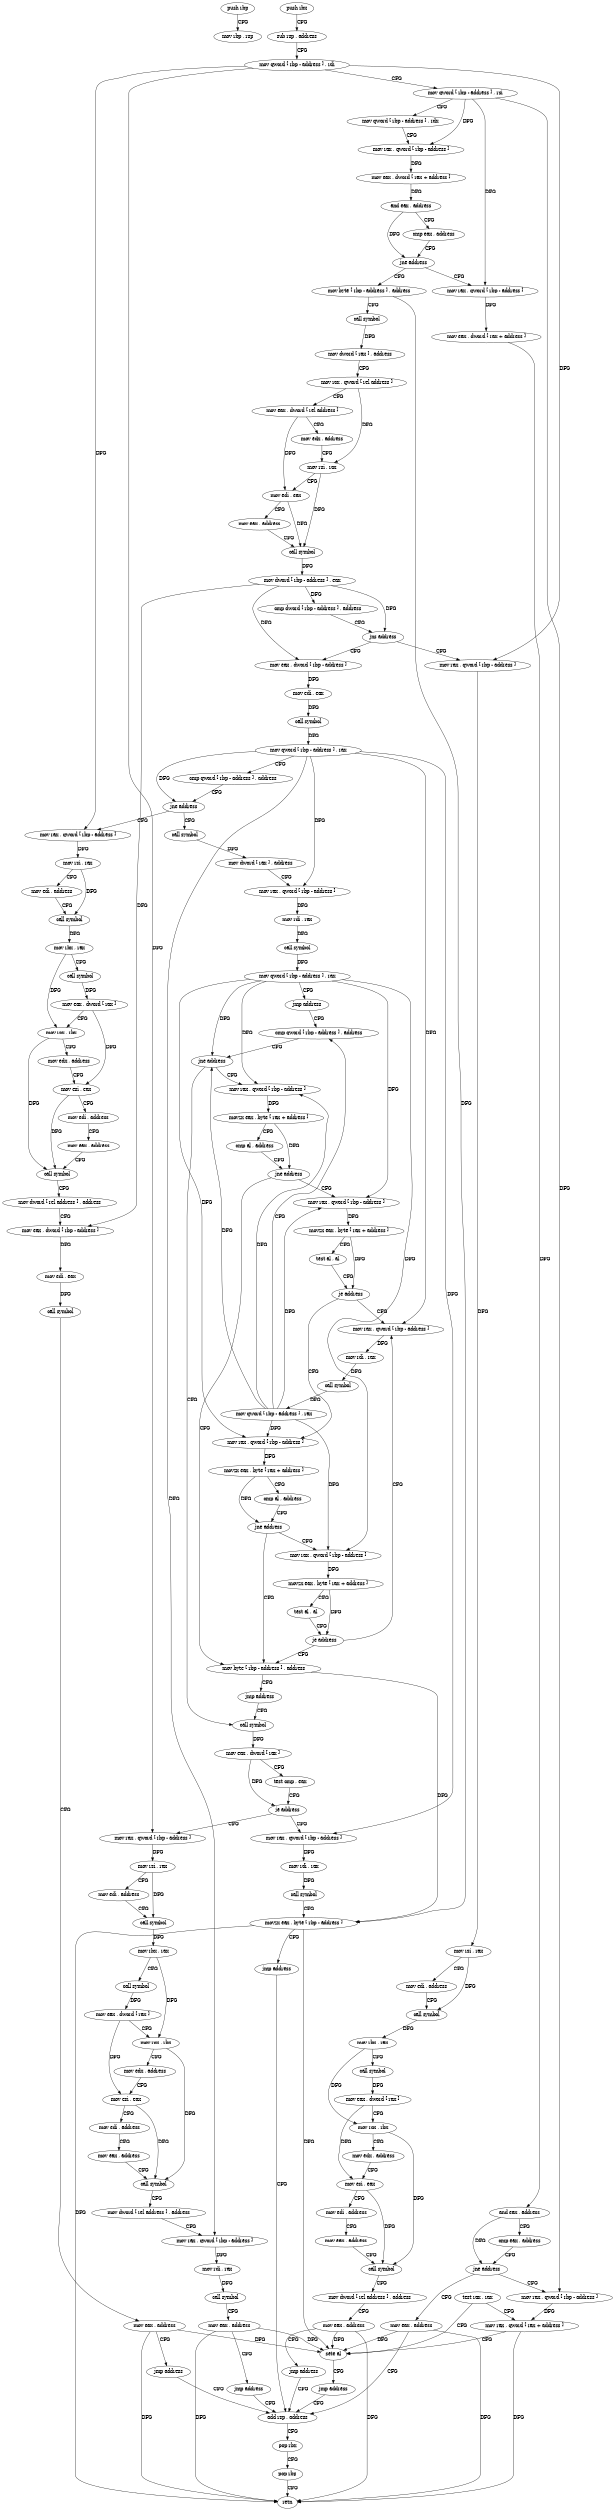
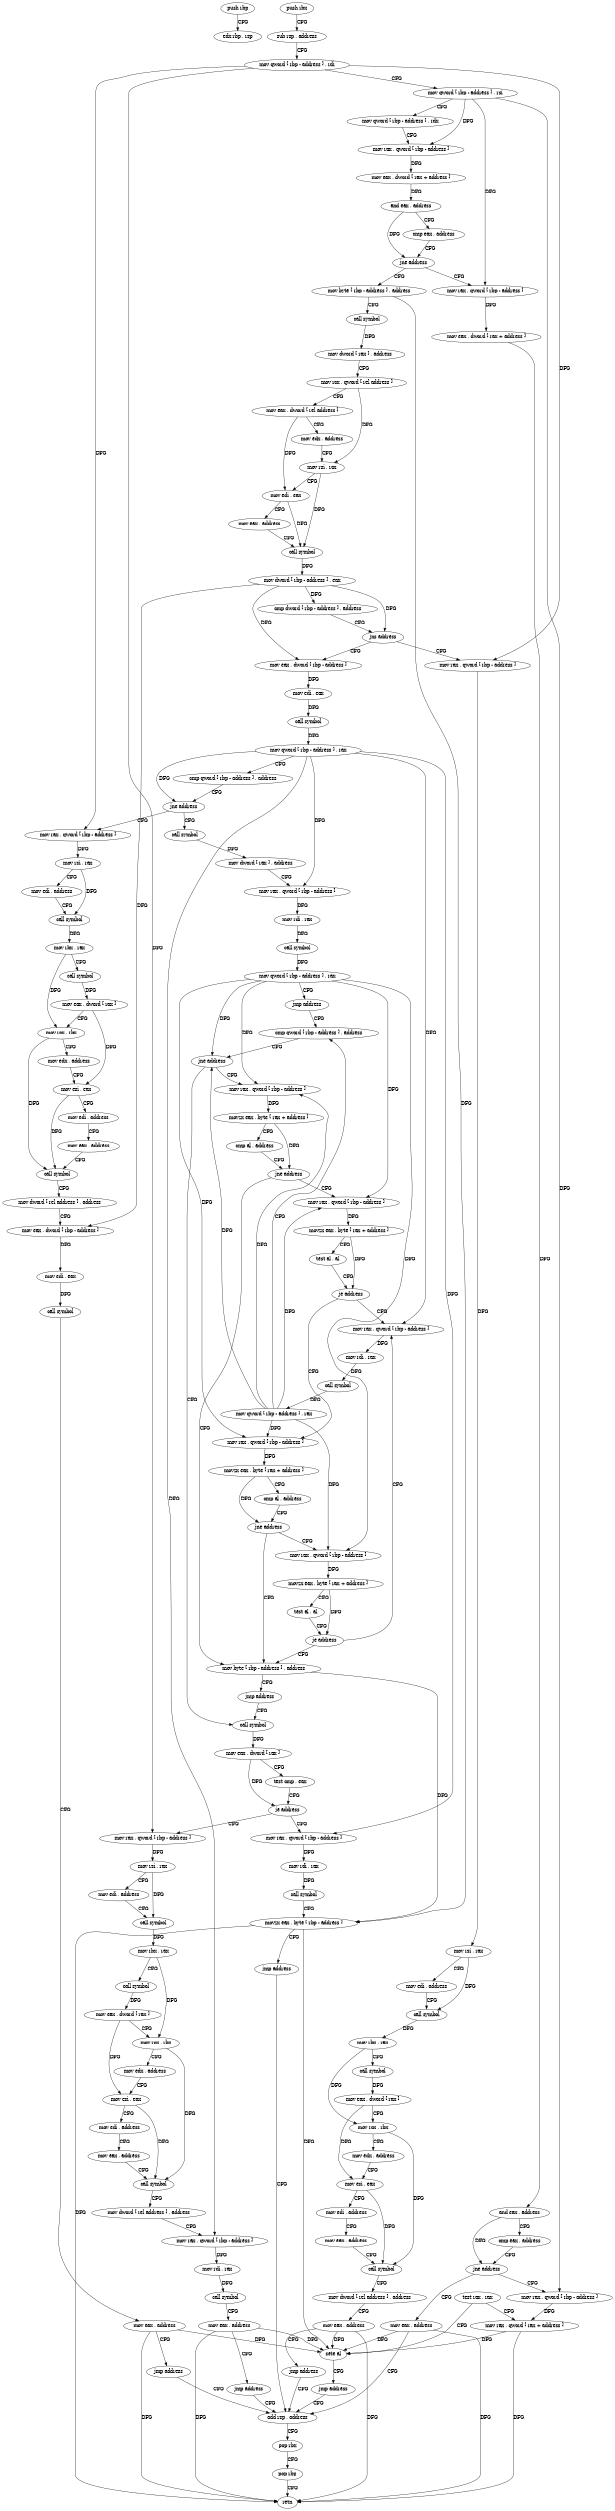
node "mov rbp , rsp": label "mov rbp , rsp" -> "edx rbp , rsp"
edge "mov rax , qword [ rax + address ]" -> "sete al": label "CFG" -> "DFG"
